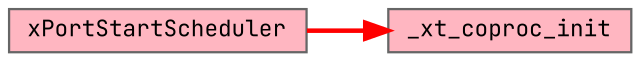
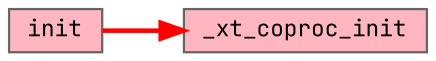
node "xPortStartScheduler": label "xPortStartScheduler" -> "init"
